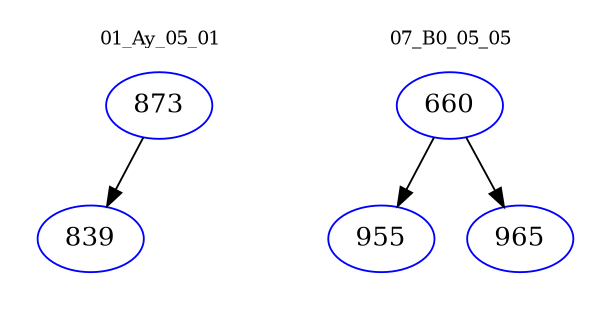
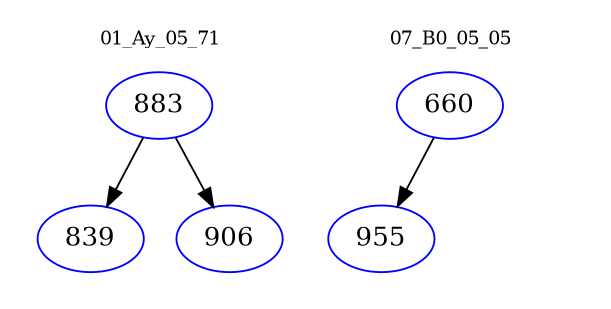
cluster "01_Ay_05_01": label "01_Ay_05_01" -> "01_Ay_05_71"
node "873": label "873" -> "883"
node "906": added
node "965": removed
